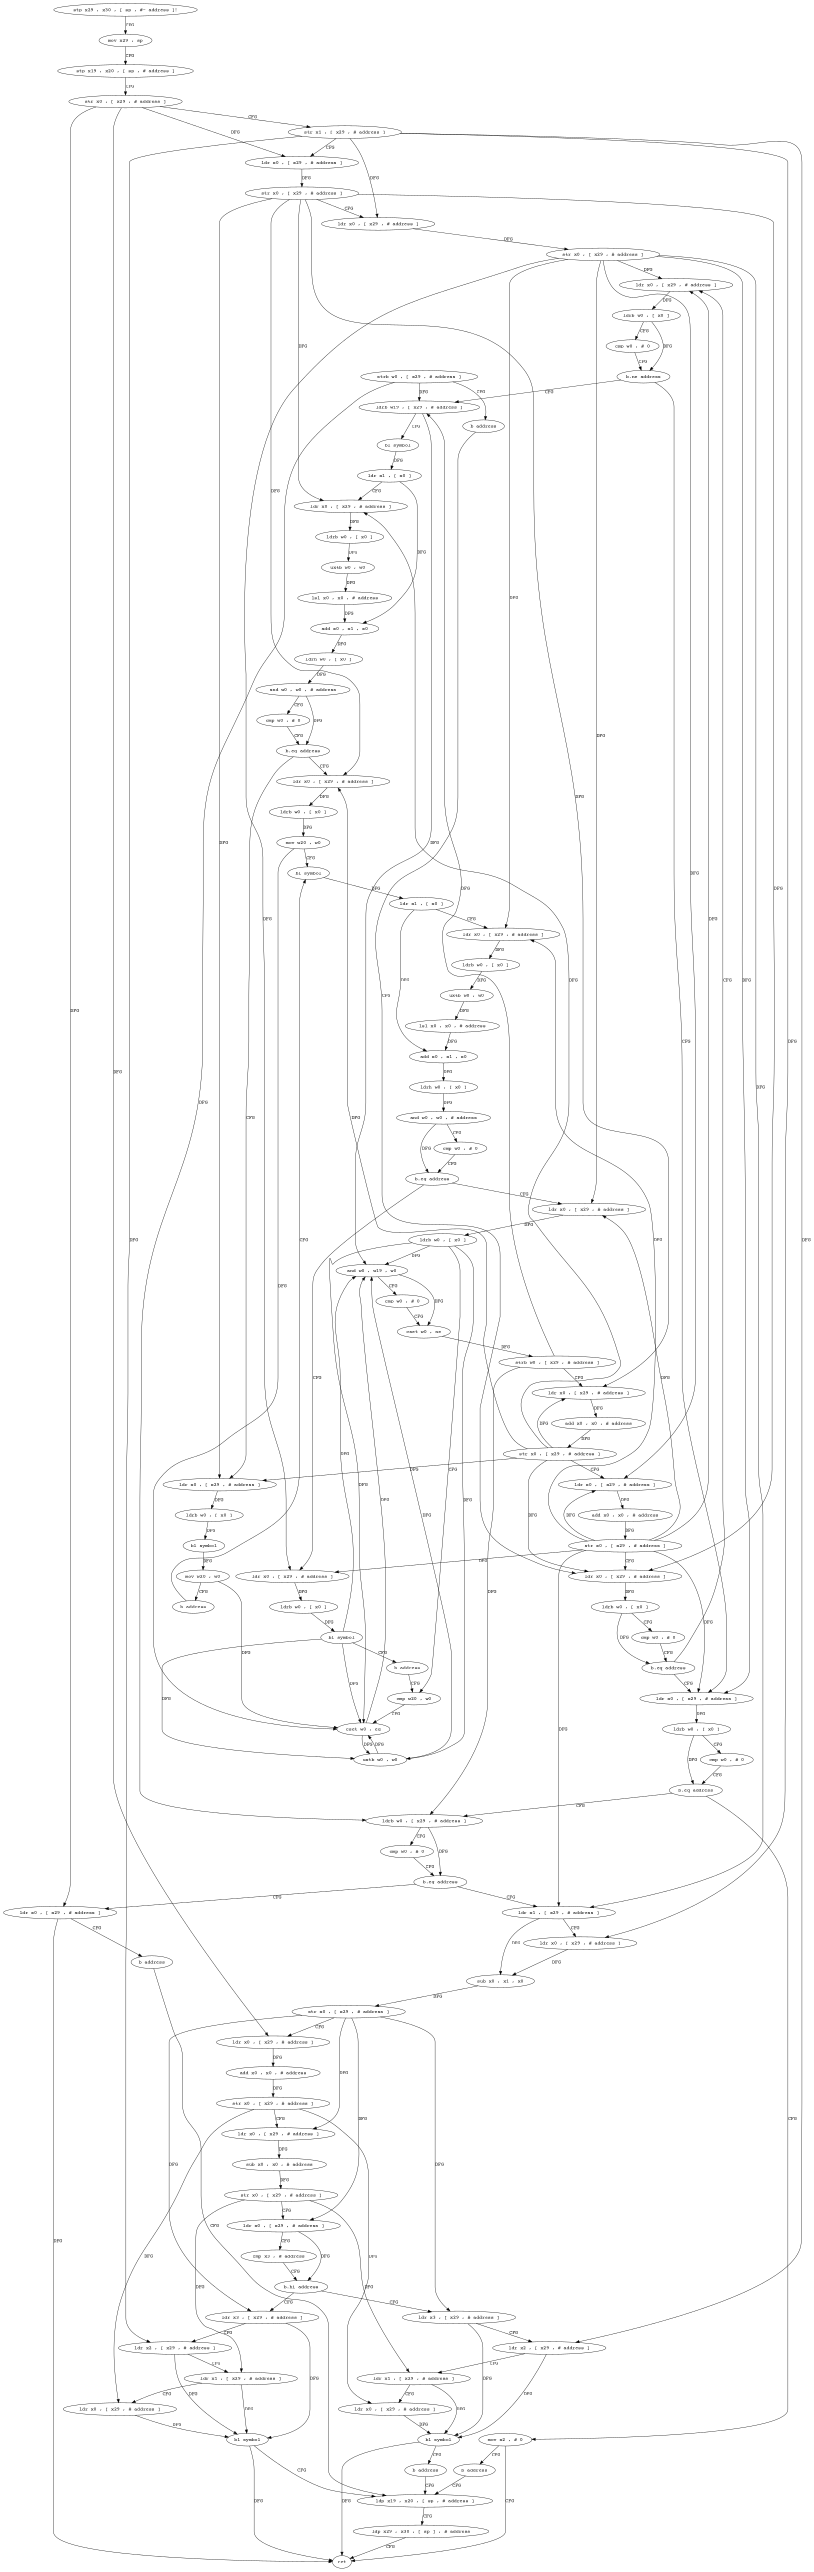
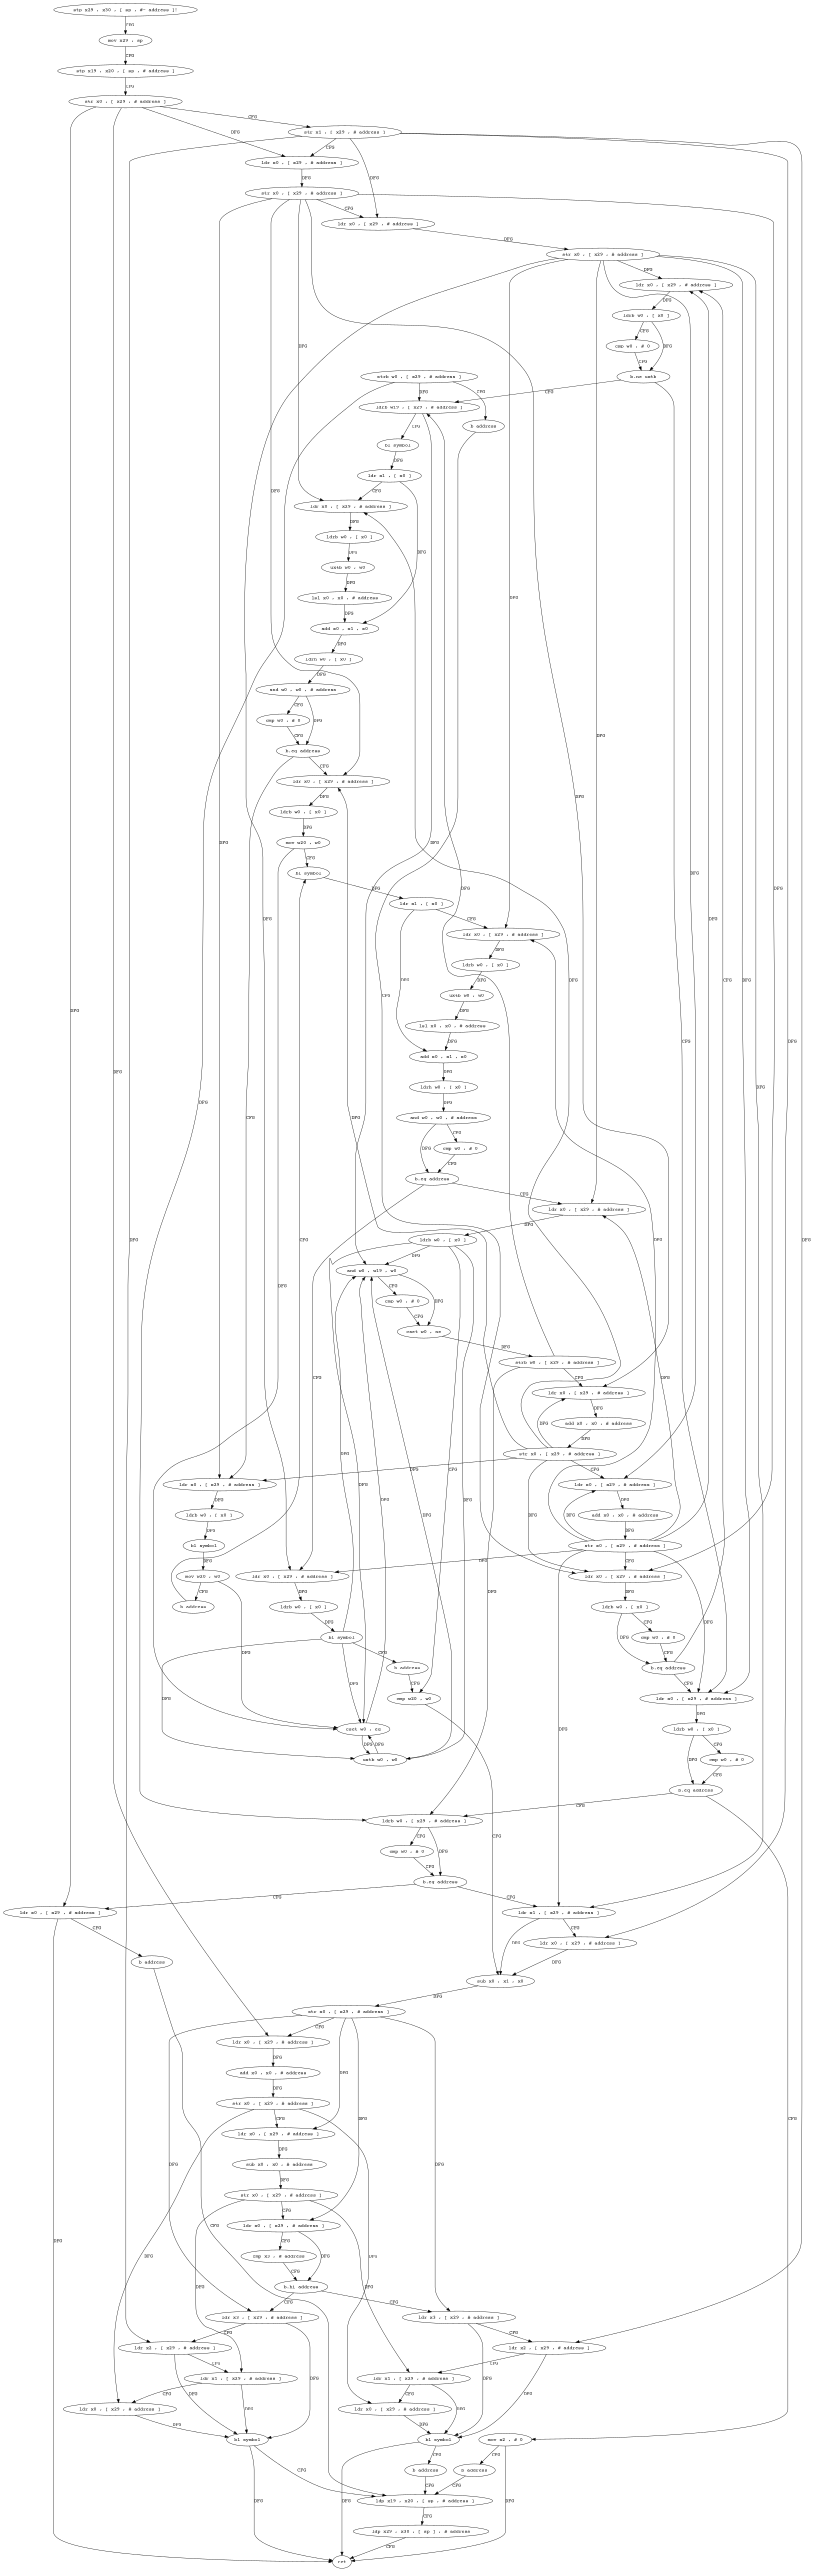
node "b.ne address": label "b.ne address" -> "b.ne uxtb"
edge "cmp w20 , w0" -> "cset w0 , eq": now "cmp w20 , w0" -> "sub x0 , x1 , x0"
edge "mov x2 , # 0" -> "ret": label "CFG" -> "DFG"
